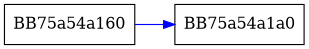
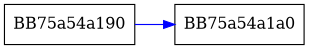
node "BB75a54a160": label "BB75a54a160" -> "BB75a54a190"
